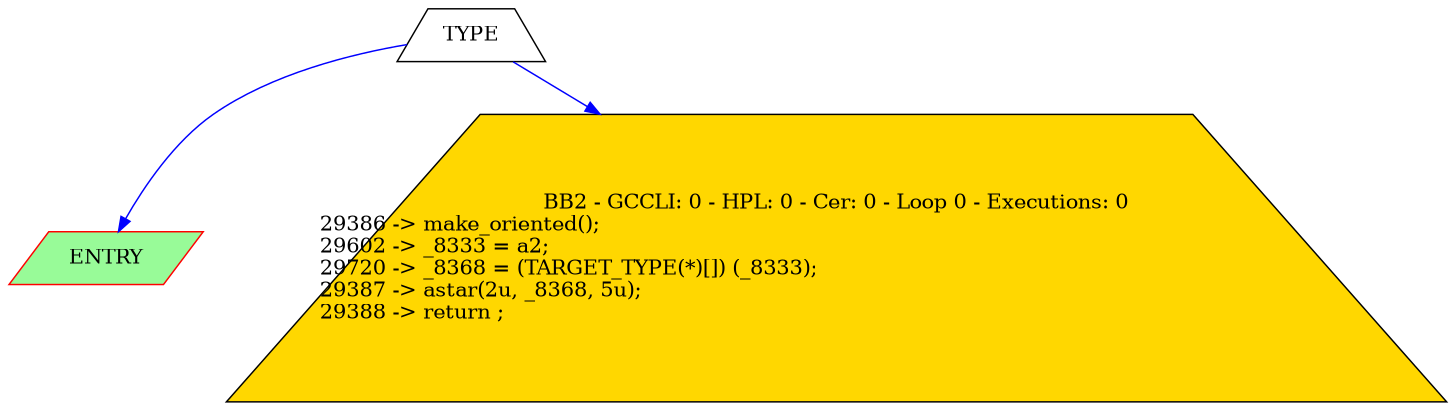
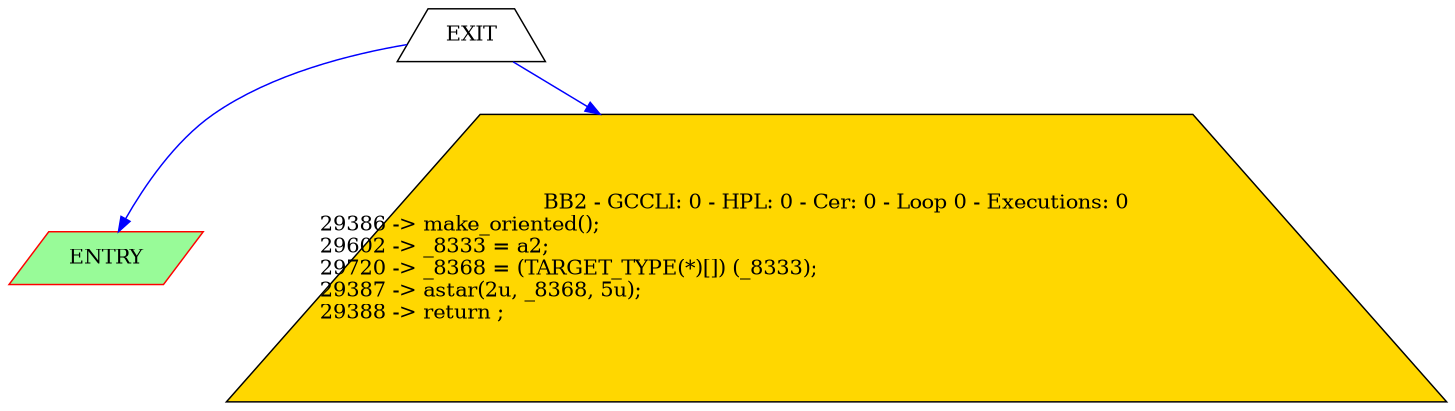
node "TYPE": label "TYPE" -> "EXIT"
